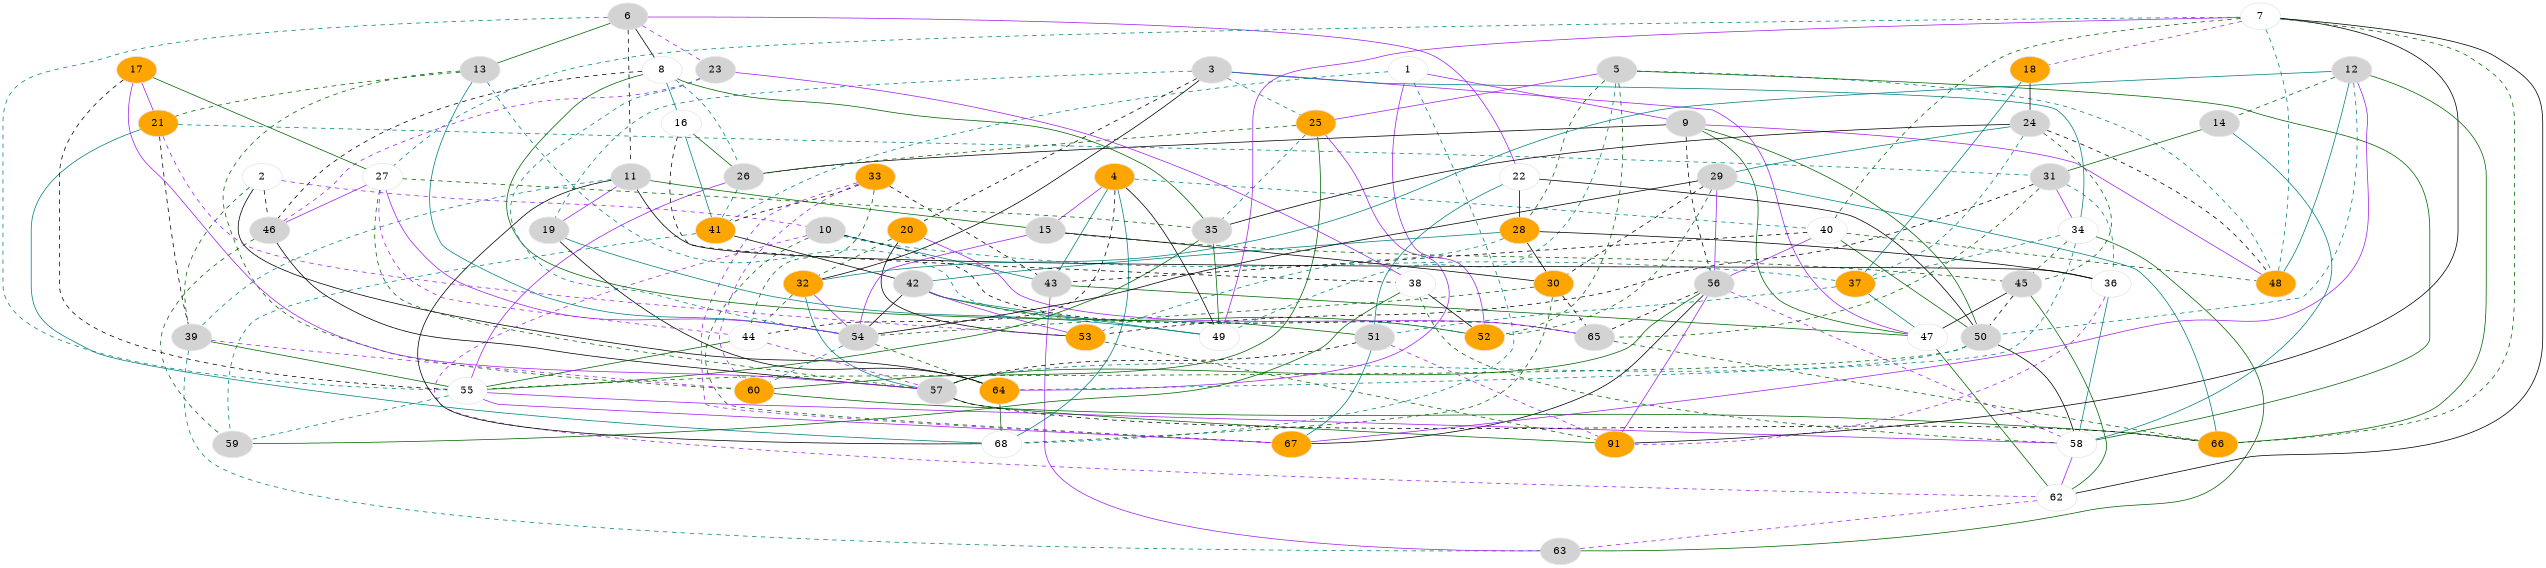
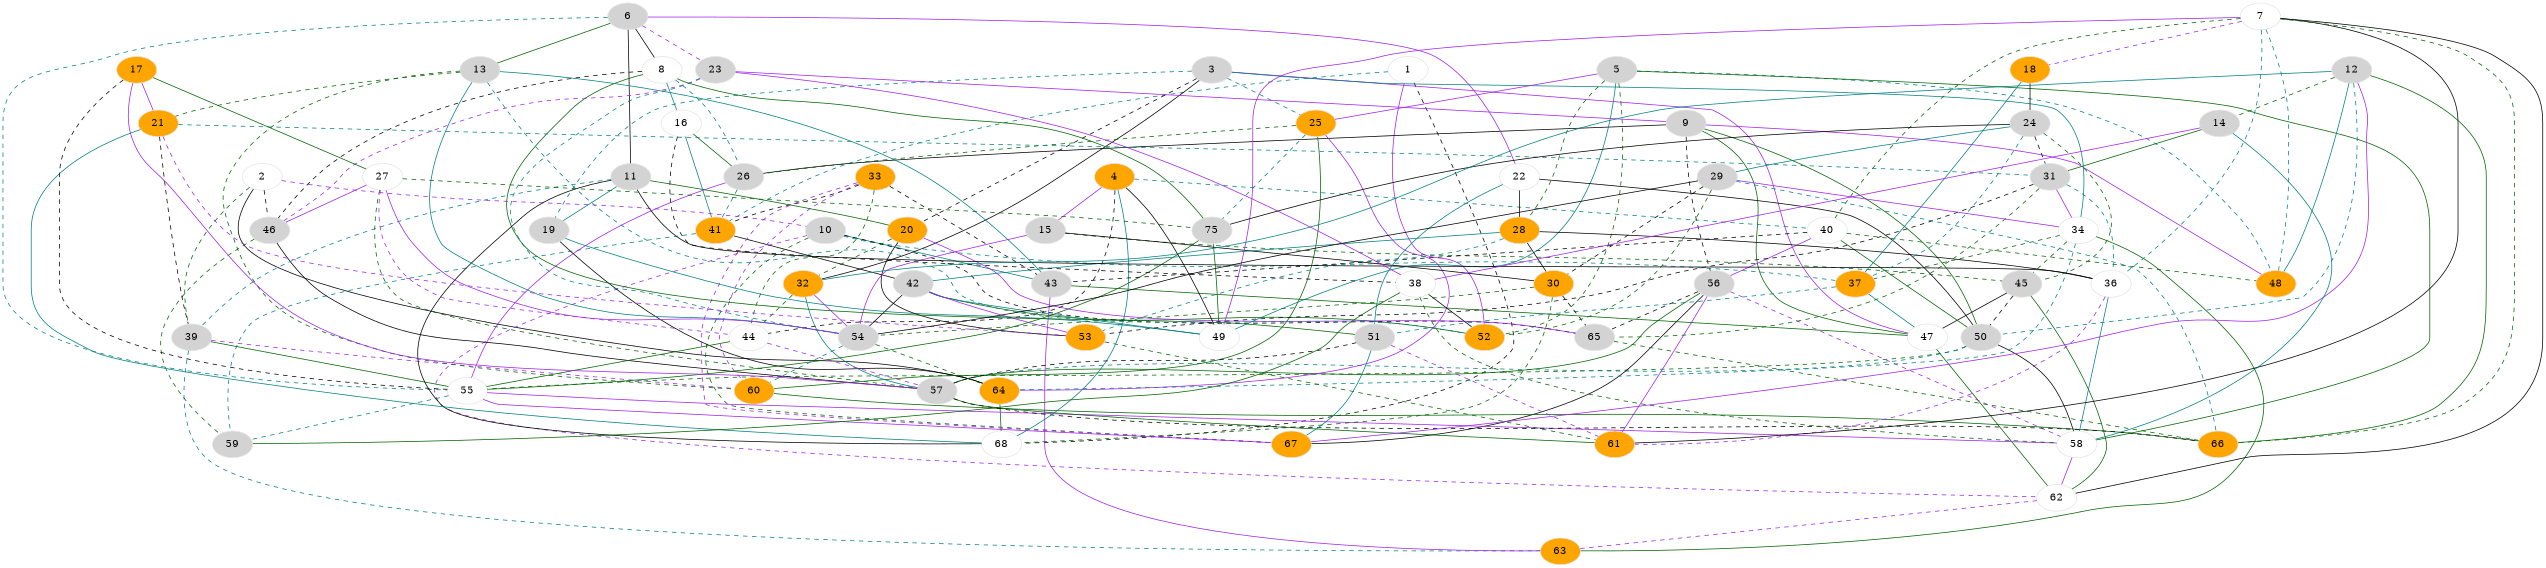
edge "7" -- "27": now "7" -- "36"
edge "6" -- "11": style dashed -> solid
edge "1" -- "9": now "23" -- "9"
edge "24" -- "48": now "24" -- "31"
edge "11" -- "19": color purple -> teal
edge "14" -- "38": added
edge "11" -- "15": now "11" -- "20"
edge "4" -- "43": now "13" -- "43"
node "35": label "35" -> "75"
edge "29" -- "56": now "29" -- "34"
edge "29" -- "66": style solid -> dashed
edge "5" -- "49": style dashed -> solid
edge "34" -- "37": color teal -> darkgreen
edge "1" -- "68": color teal -> black
node "91": label "91" -> "61"
node "63": fillcolor lightgrey -> orange
